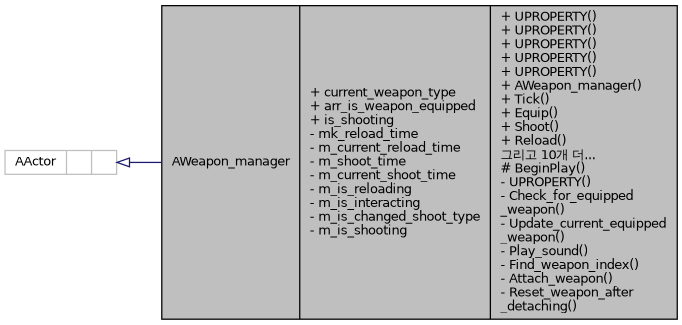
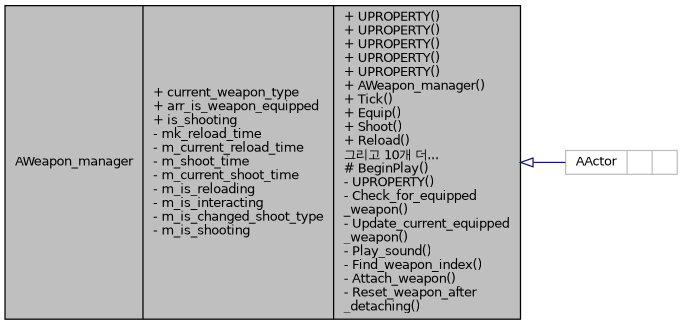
edge "AWeapon_manager" -> "AActor": reversed
